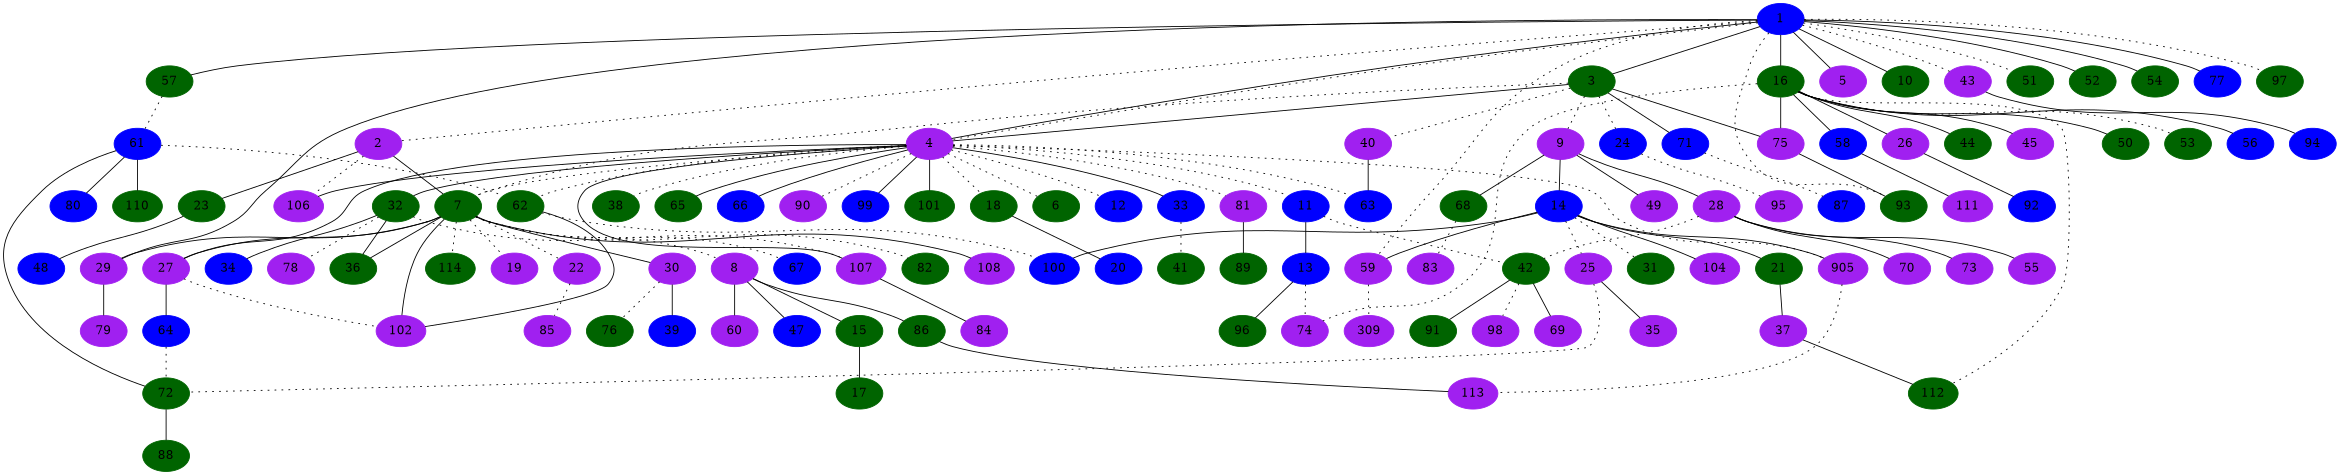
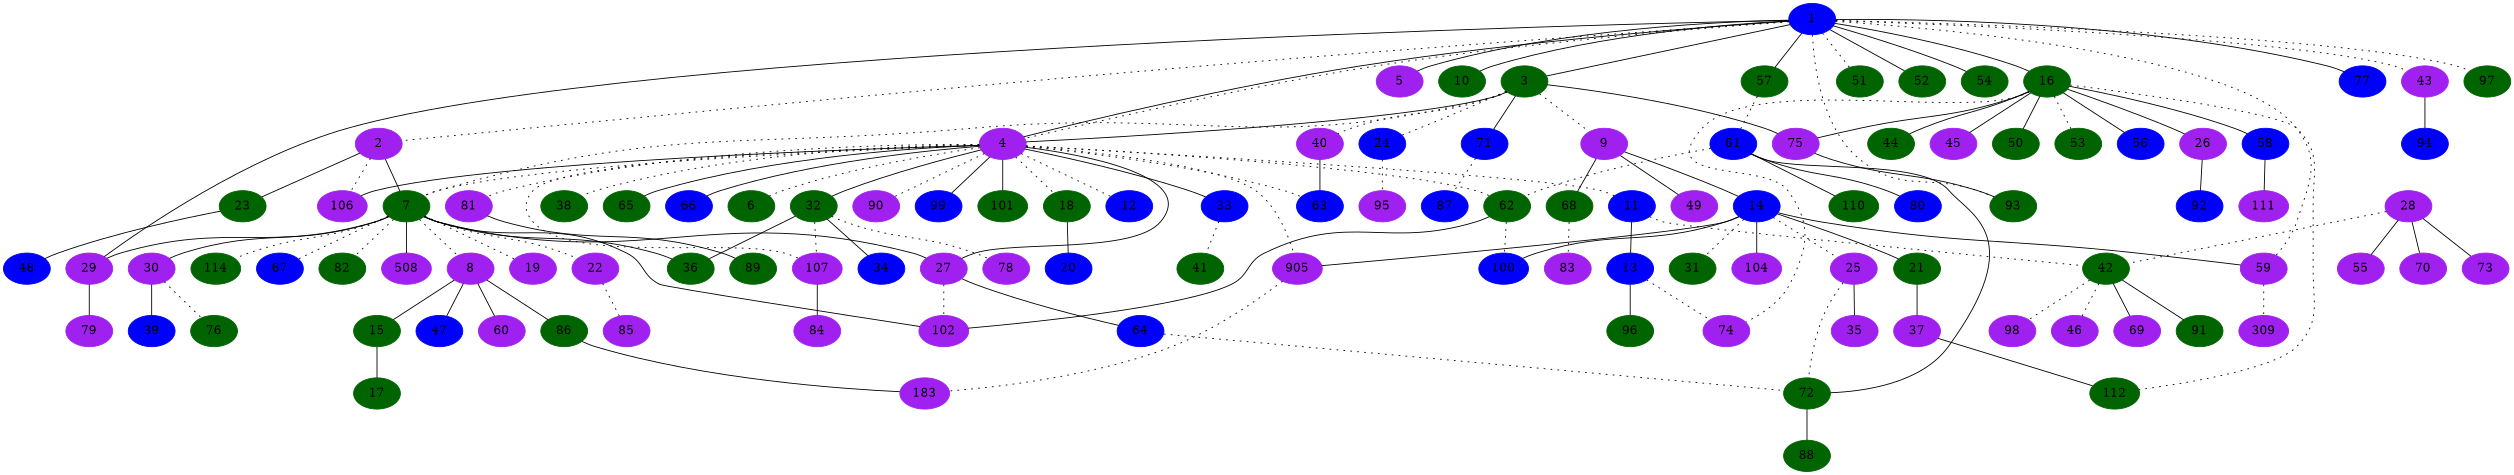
edge "9" -- "28": removed
edge "4" -- "107": style solid -> dotted
node "108": label "108" -> "508"
node "46": added
node "113": label "113" -> "183"
